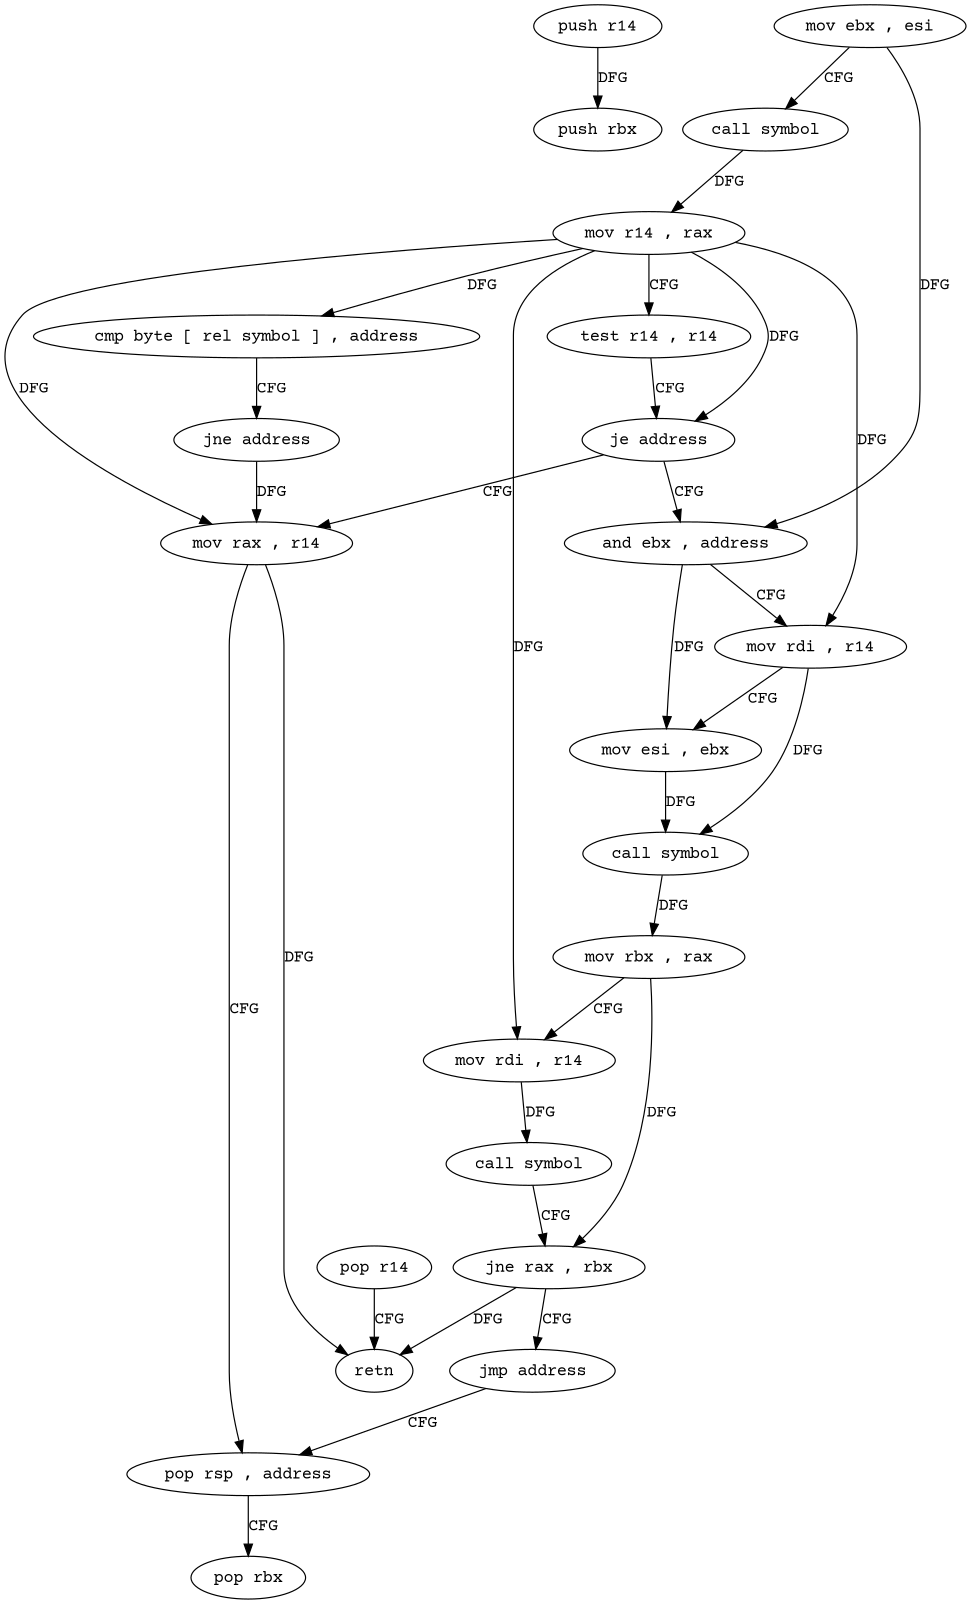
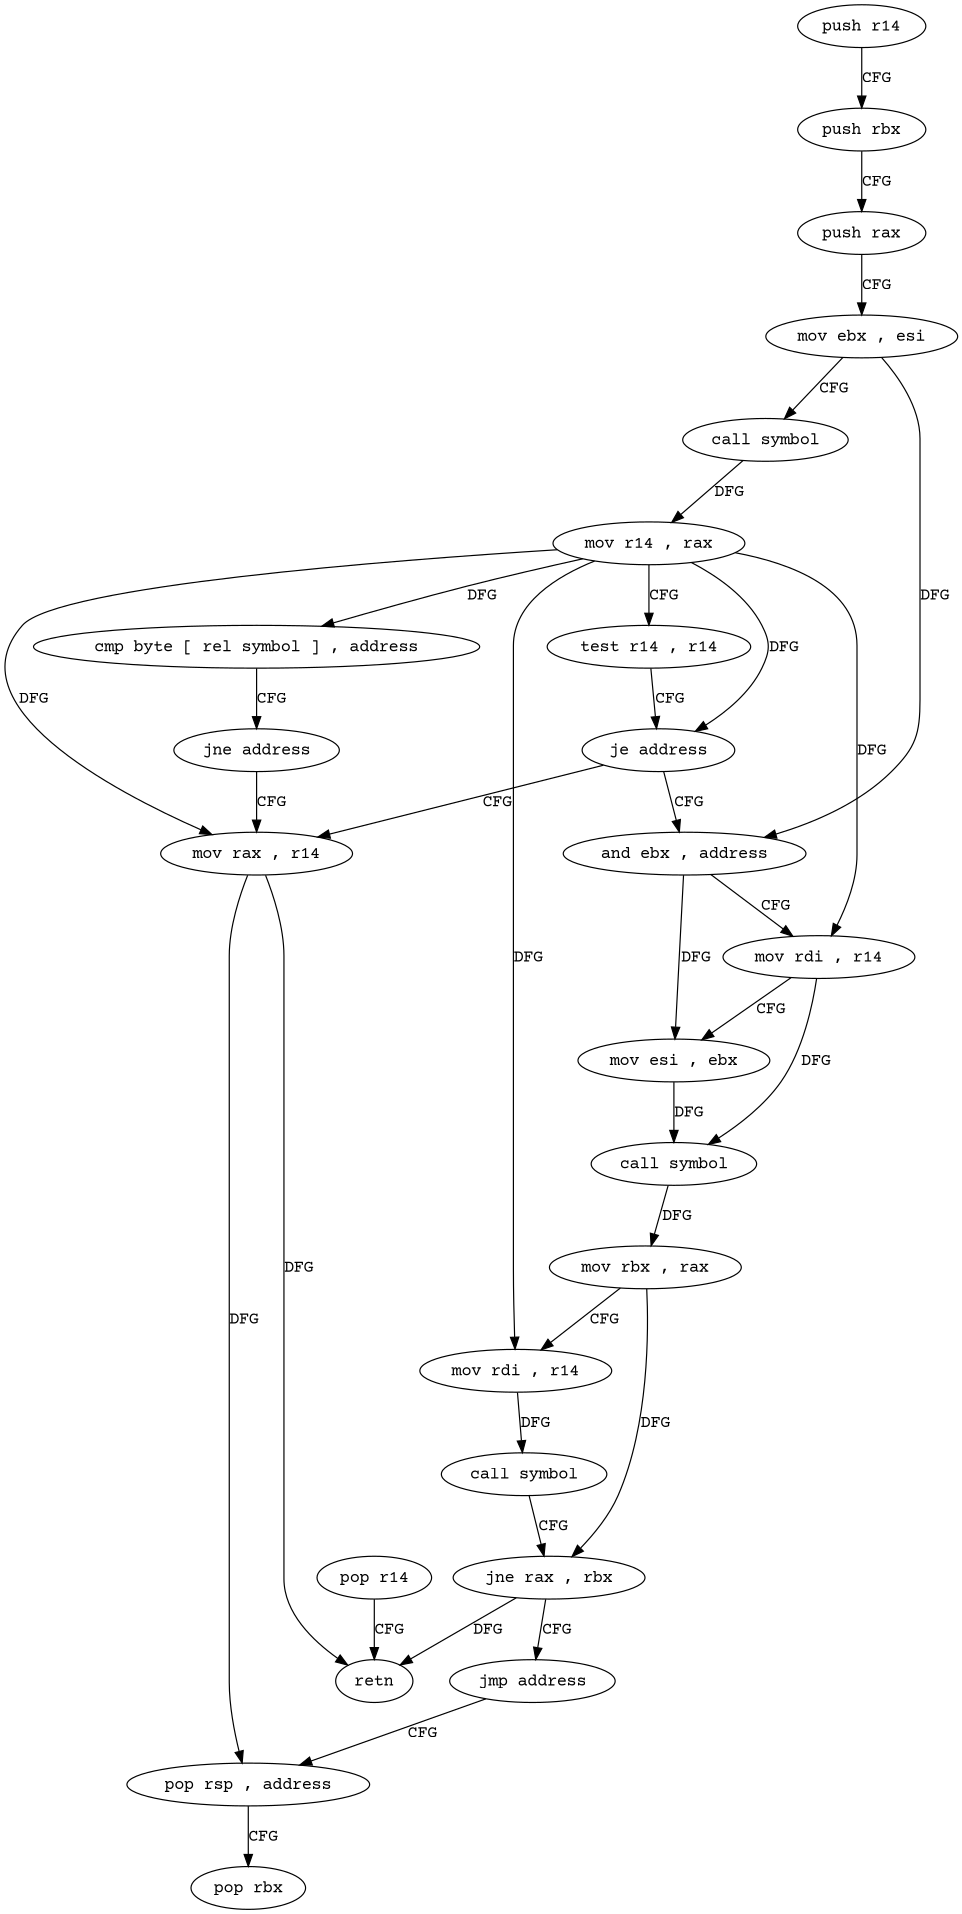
edge "push r14" -> "push rbx": label "DFG" -> "CFG"
node "push rax": added
edge "jne address" -> "mov rax , r14": label "DFG" -> "CFG"
edge "mov rax , r14" -> "pop rsp , address": label "CFG" -> "DFG"
